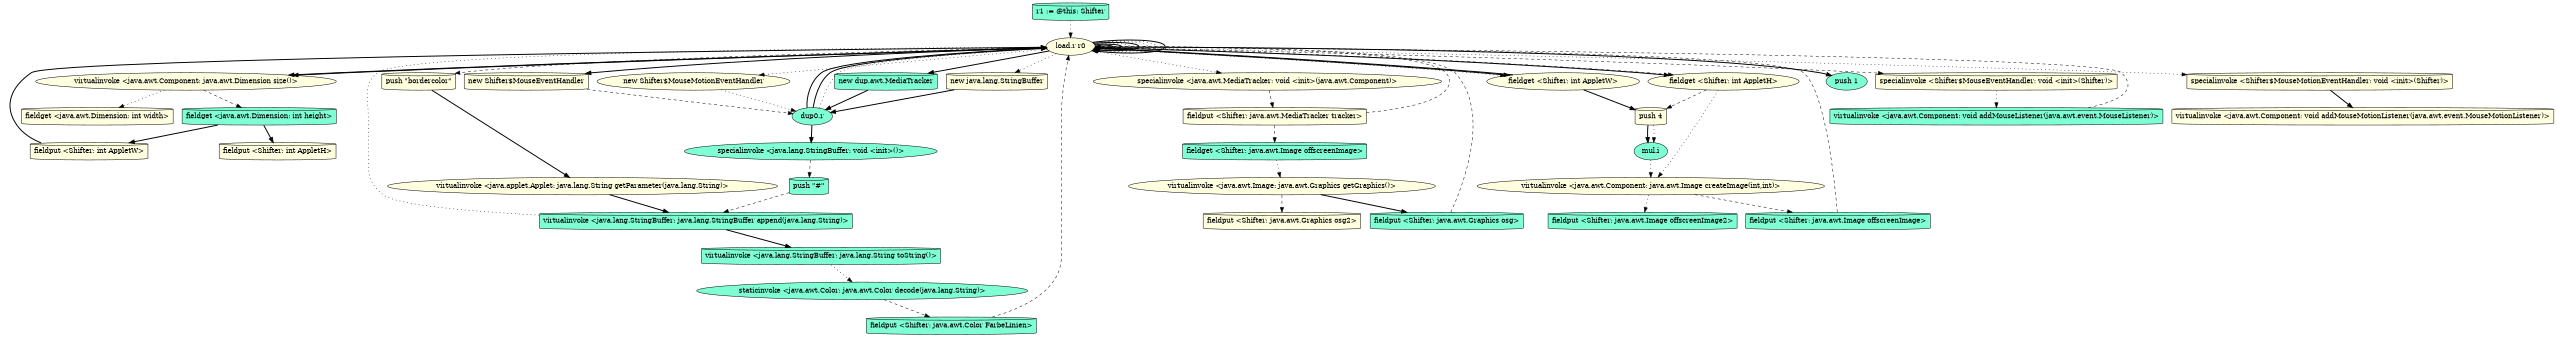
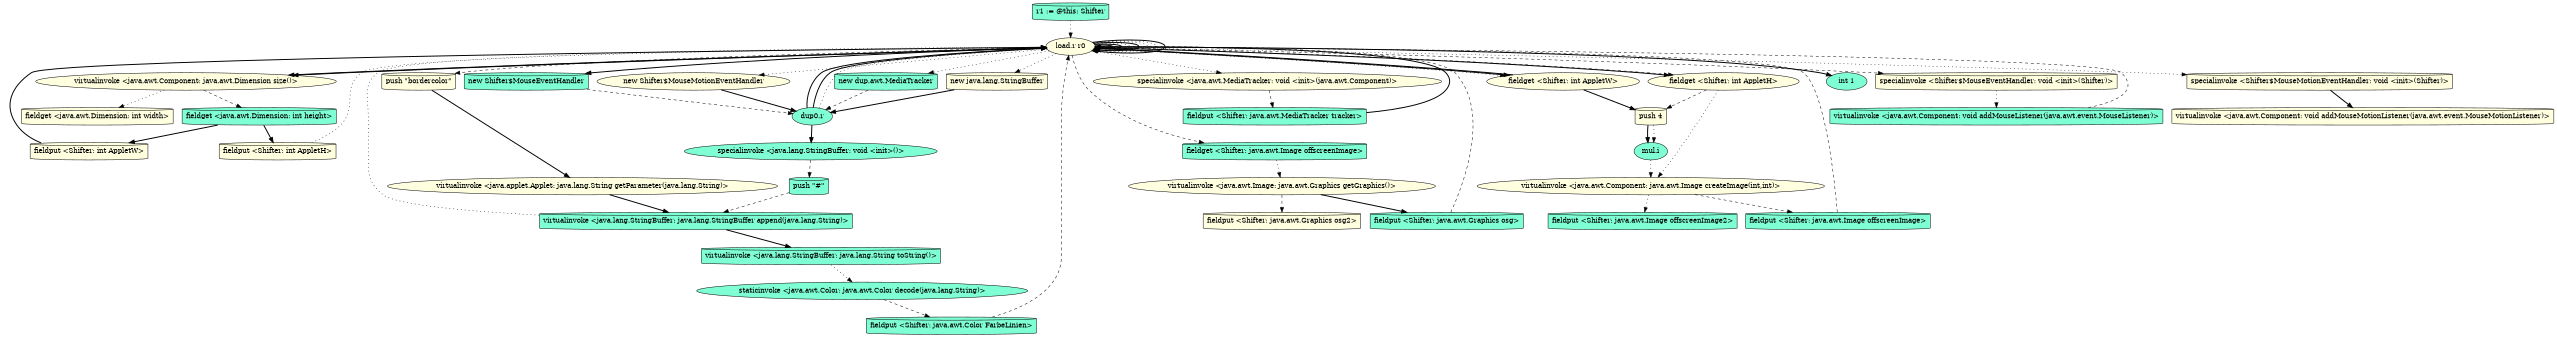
edge "fieldput <Shifter: java.awt.MediaTracker tracker>" -> "load.r r0": style dashed -> bold
edge "fieldput <Shifter: int AppletH>" -> "load.r r0": added
edge "load.r r0" -> "new dup.awt.MediaTracker": style bold -> dotted
node "new Shifter$MouseEventHandler": fillcolor lightyellow -> aquamarine
node "push 1": label "push 1" -> "int 1"
edge "new dup.awt.MediaTracker" -> "dup0.r": style bold -> dashed
edge "new Shifter$MouseMotionEventHandler" -> "dup0.r": style dotted -> bold
node "fieldput <Shifter: java.awt.MediaTracker tracker>": fillcolor lightyellow -> aquamarine
edge "fieldput <Shifter: java.awt.MediaTracker tracker>" -> "fieldget <Shifter: java.awt.Image offscreenImage>": now "load.r r0" -> "fieldget <Shifter: java.awt.Image offscreenImage>"
